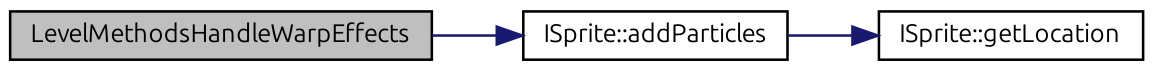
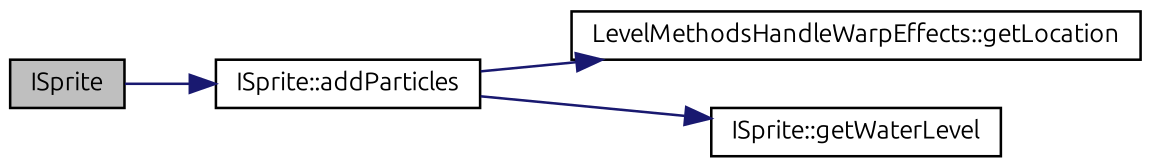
node "LevelMethodsHandleWarpEffects": label "LevelMethodsHandleWarpEffects" -> "ISprite"
node "ISprite::getLocation": label "ISprite::getLocation" -> "LevelMethodsHandleWarpEffects::getLocation"
node "ISprite::getWaterLevel": added
